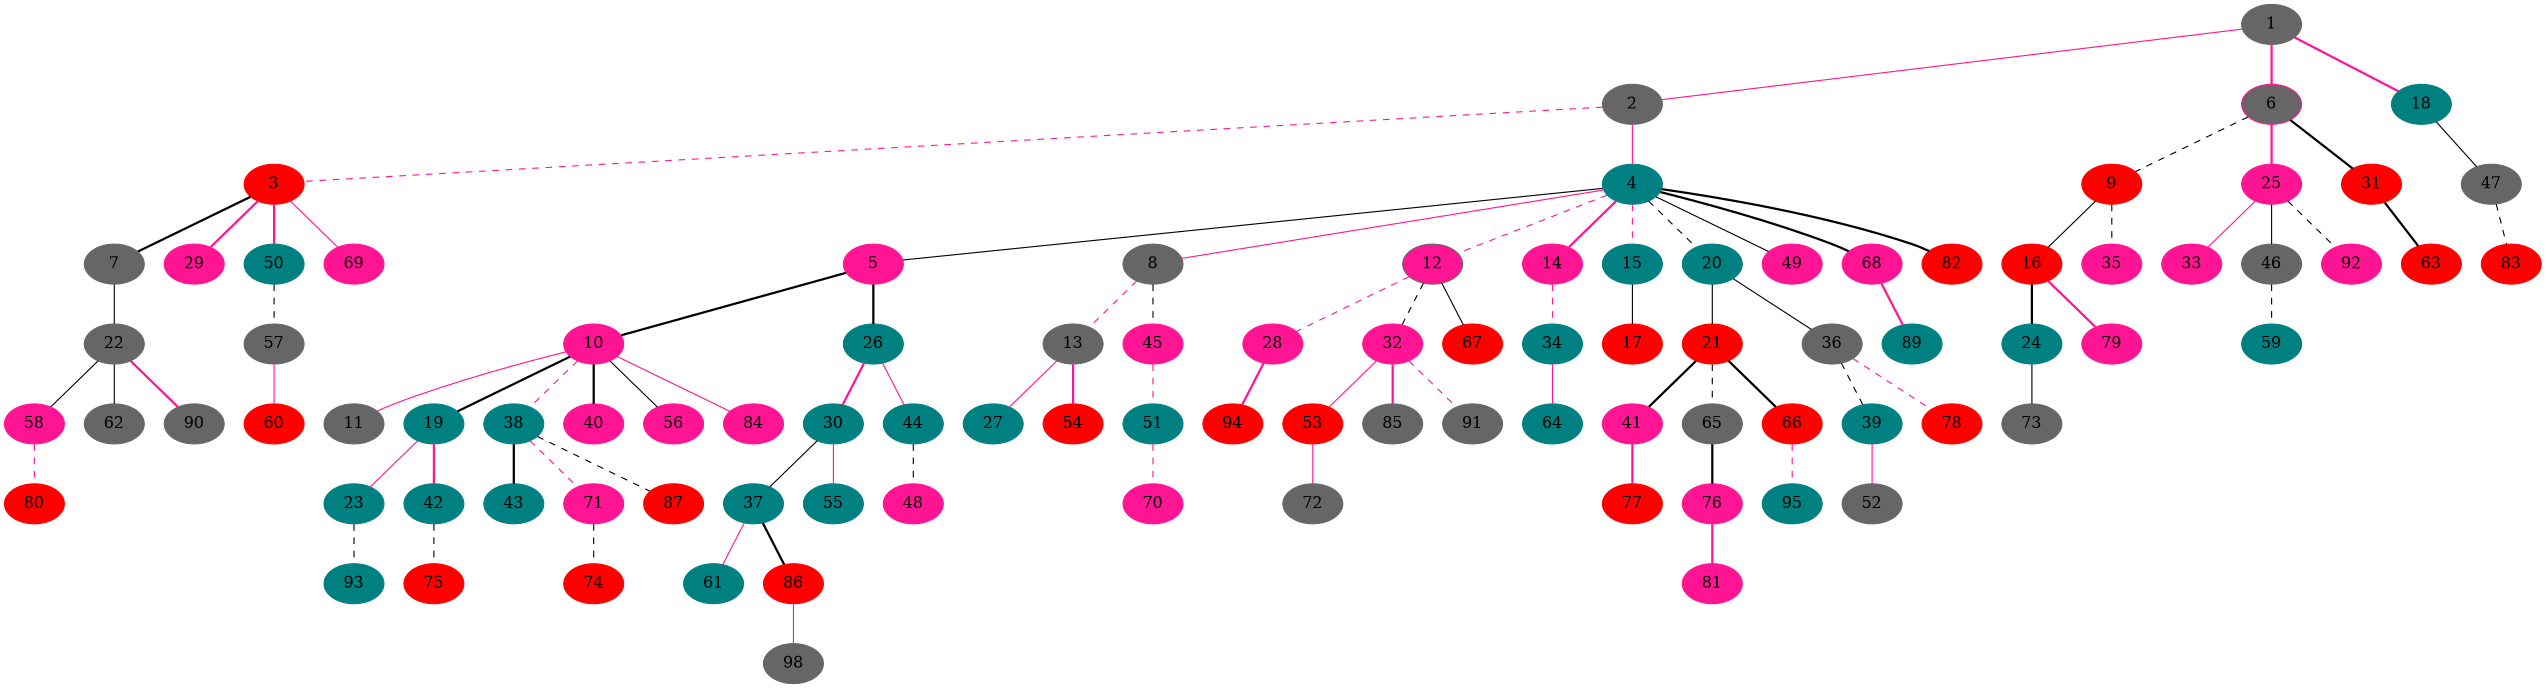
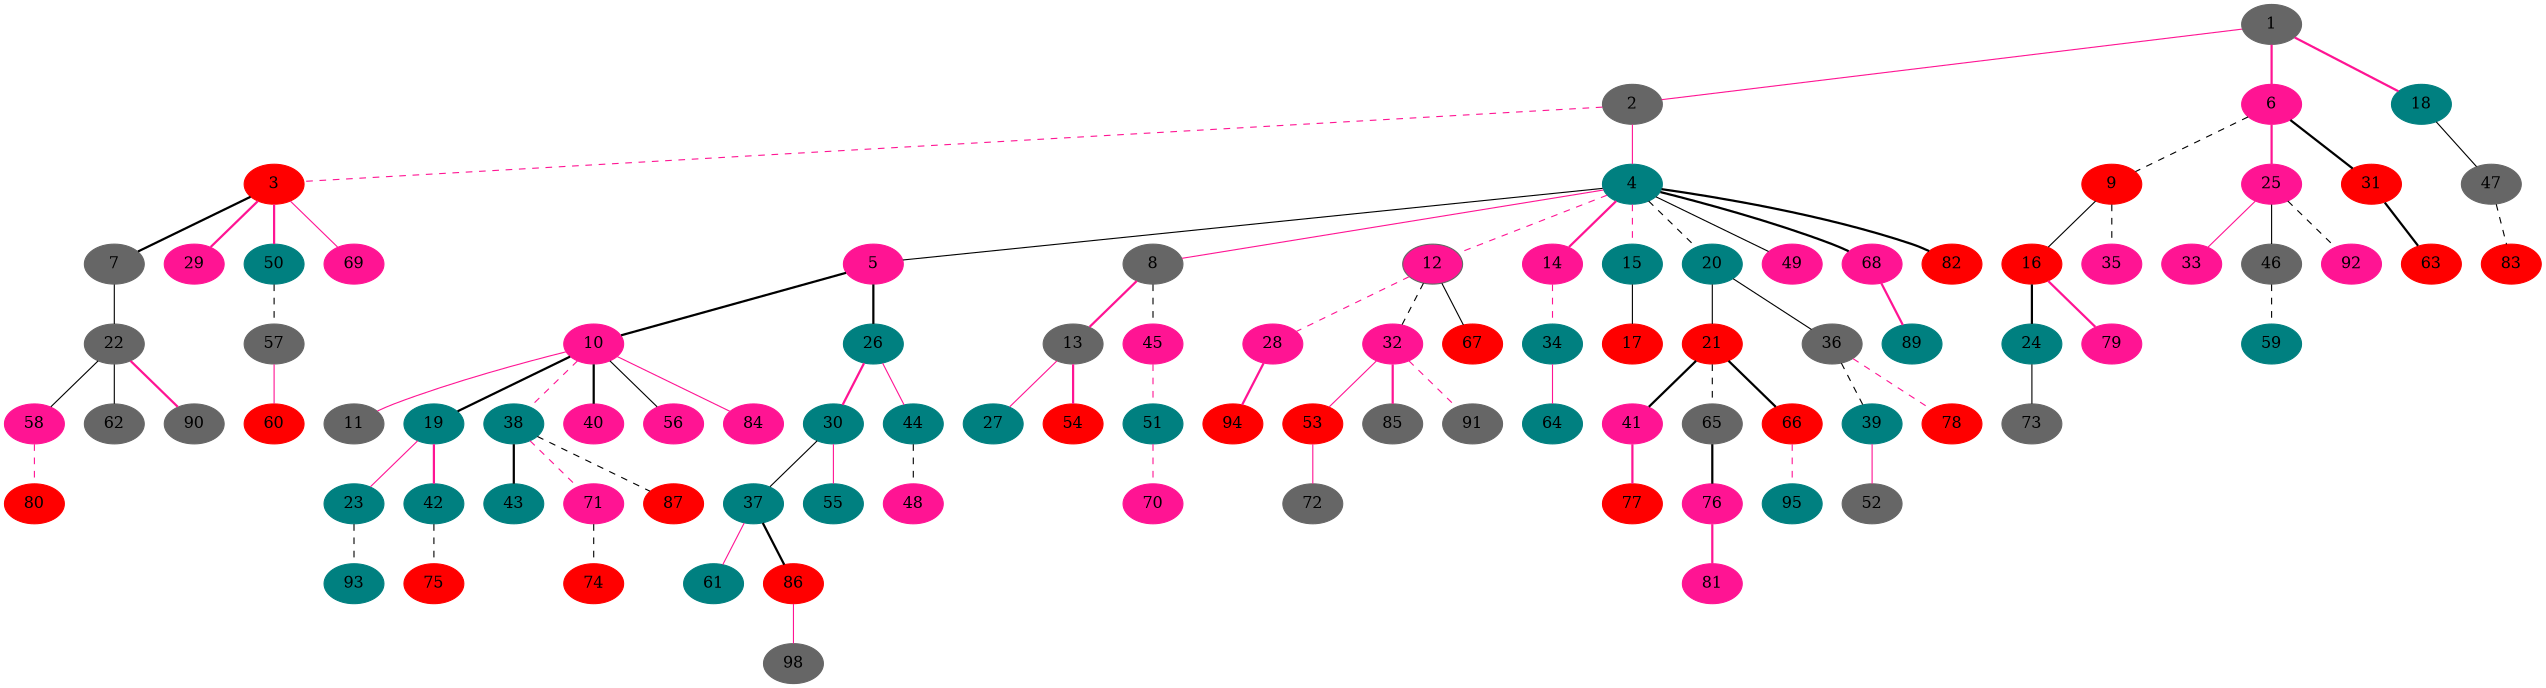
node "6": fillcolor gray40 -> deeppink
edge "8" -- "13": style dashed -> bold
